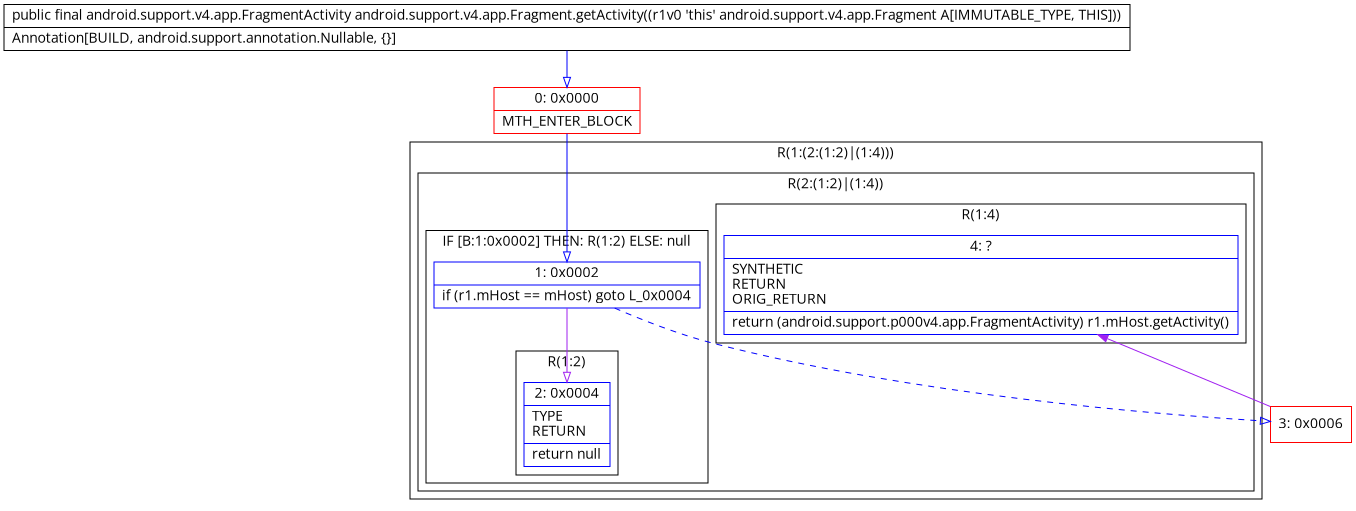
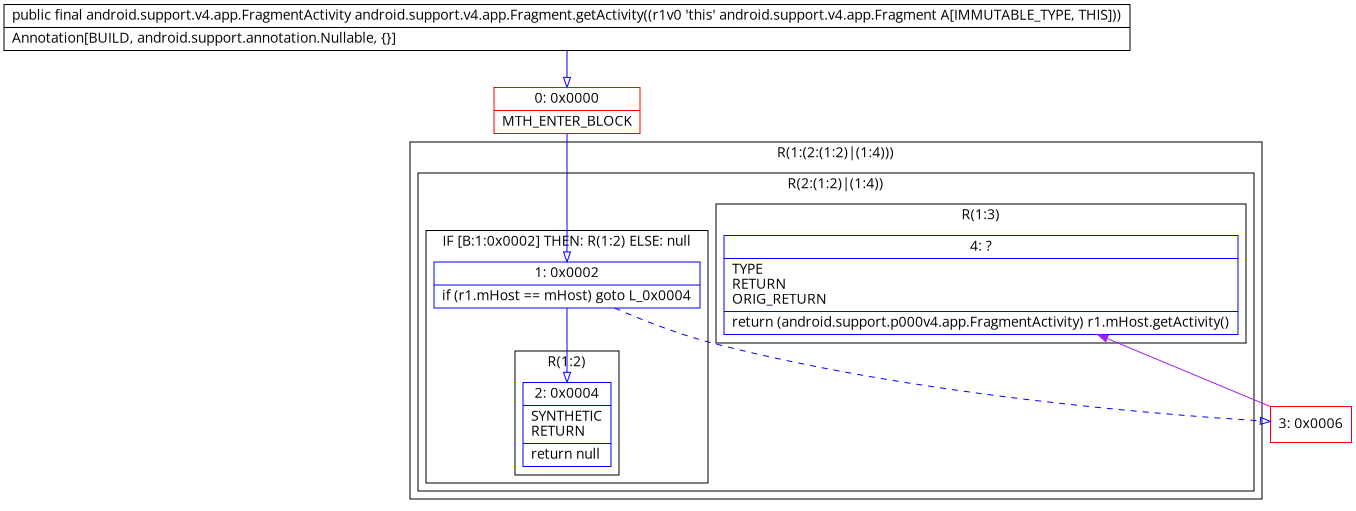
cluster "R(1:4)": label "R(1:4)" -> "R(1:3)"
node "4: ?": text "SYNTHETIC" -> "TYPE"
edge "1: 0x0002" -> "2: 0x0004": color purple -> blue
node "2: 0x0004": text "TYPE" -> "SYNTHETIC"
